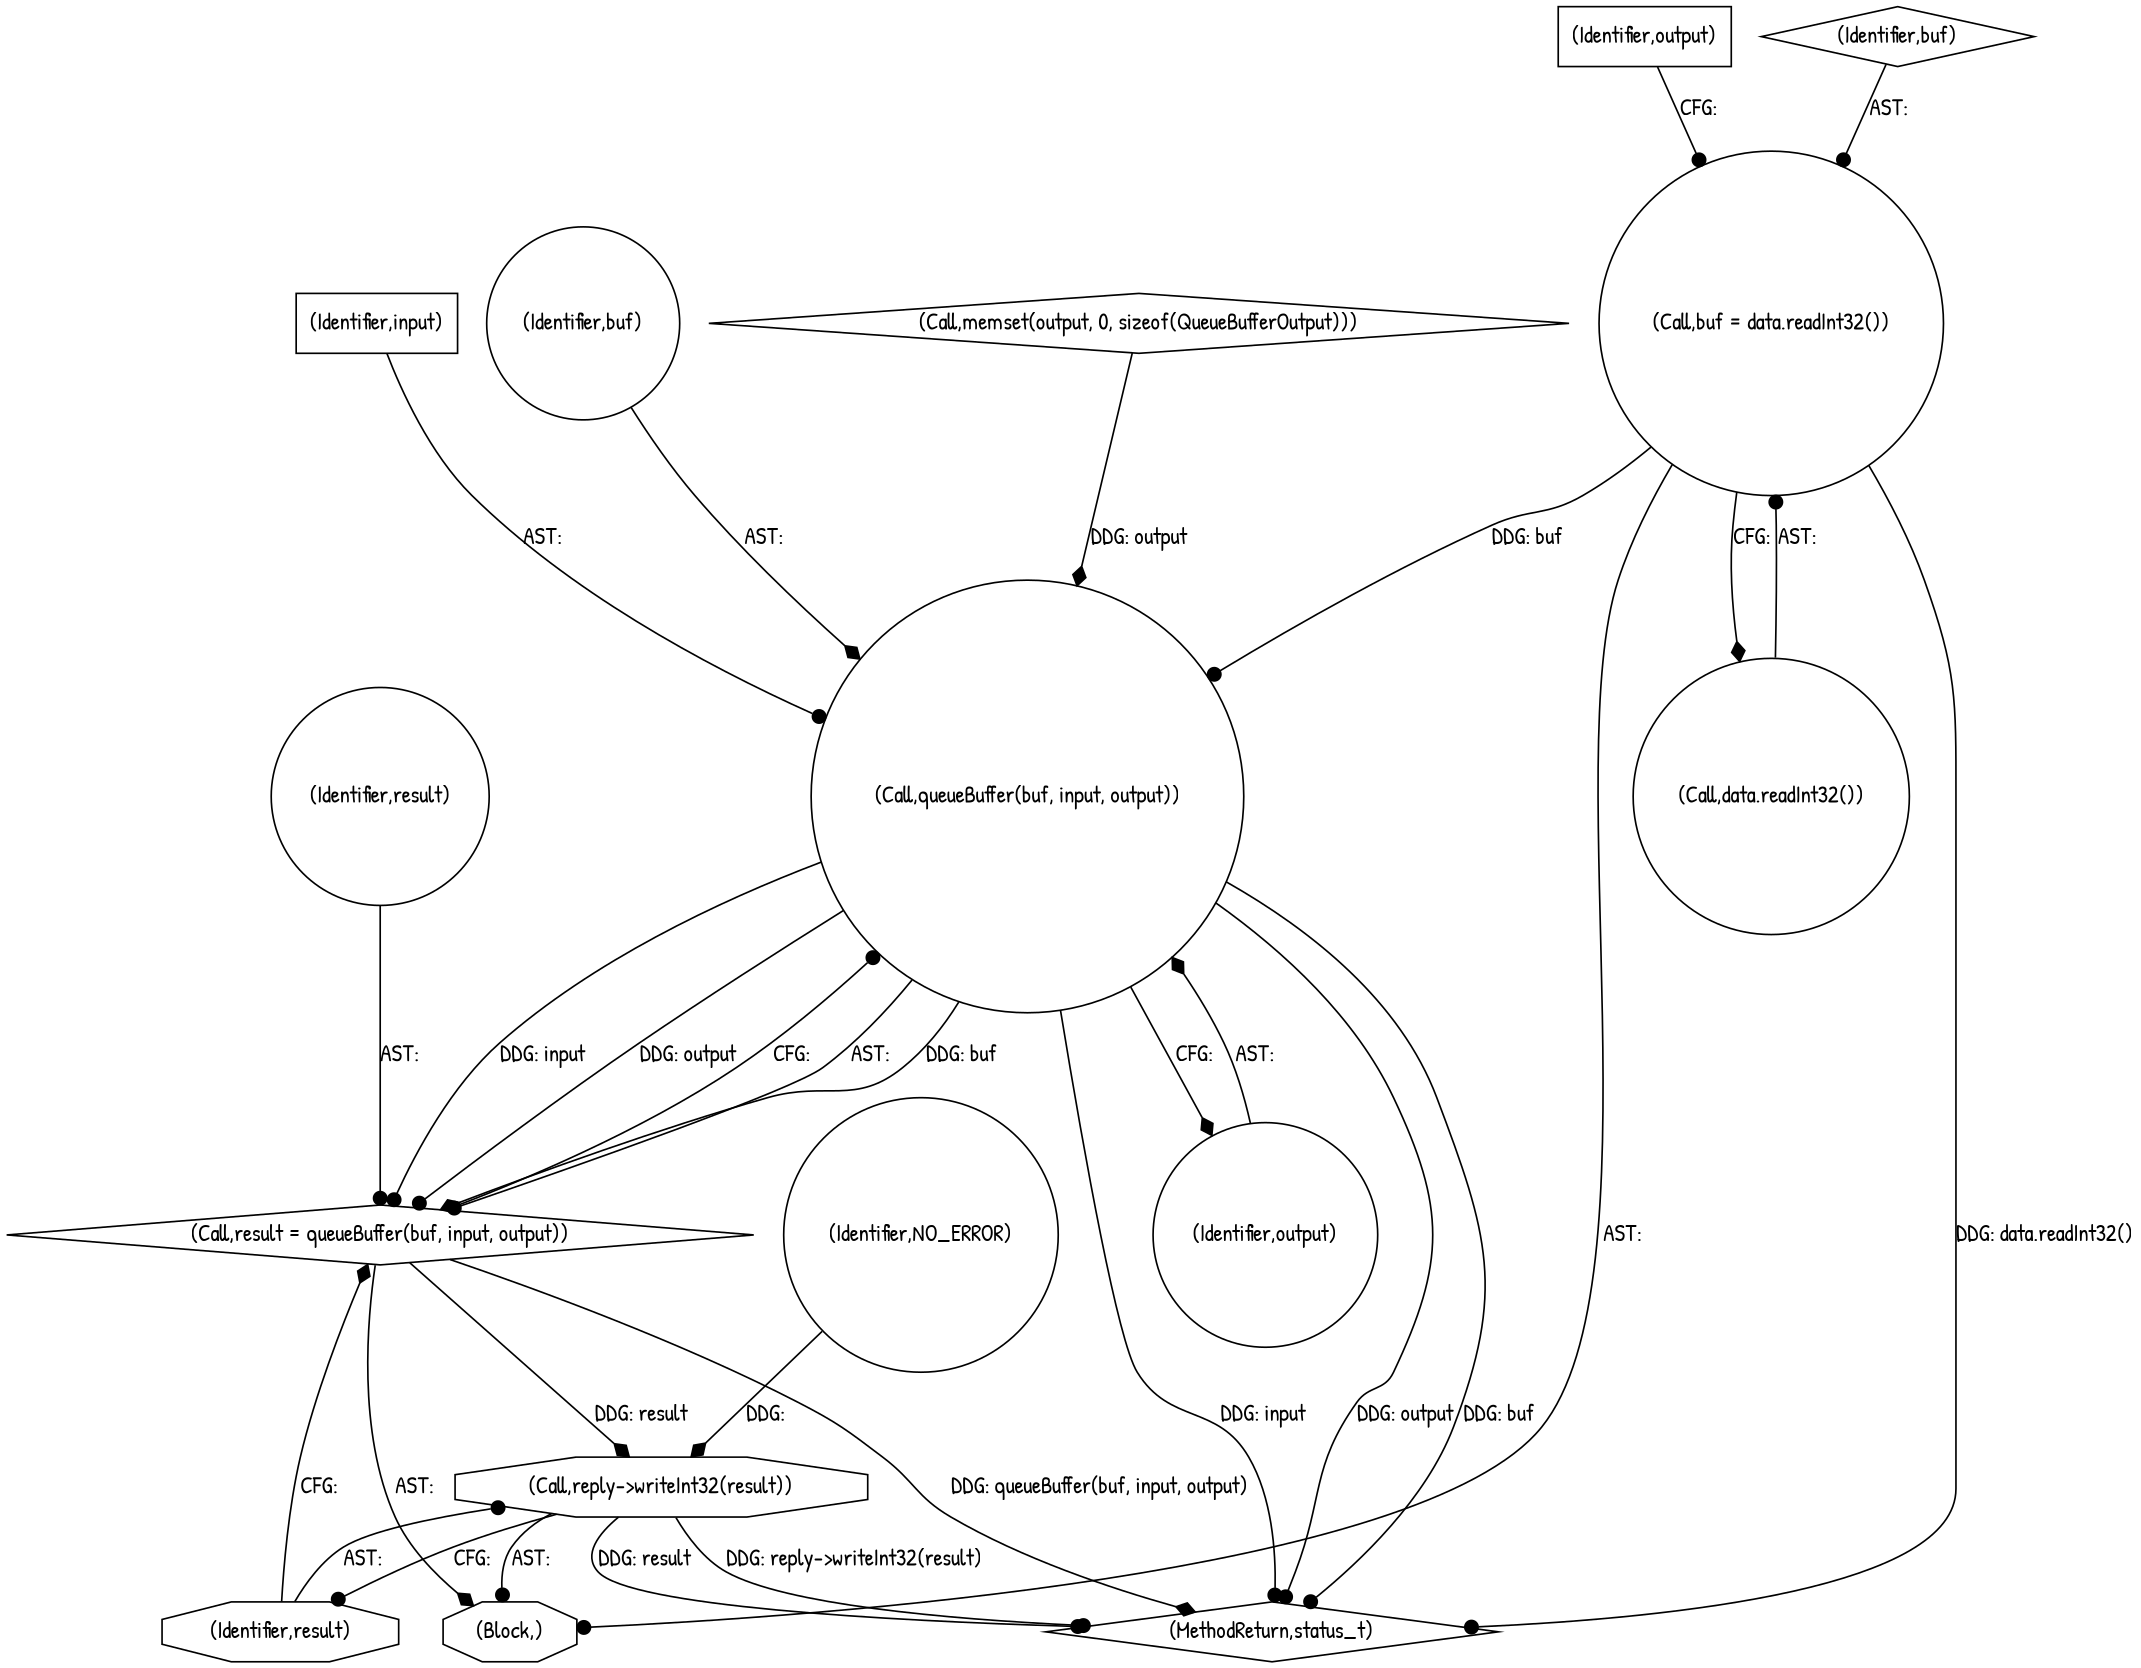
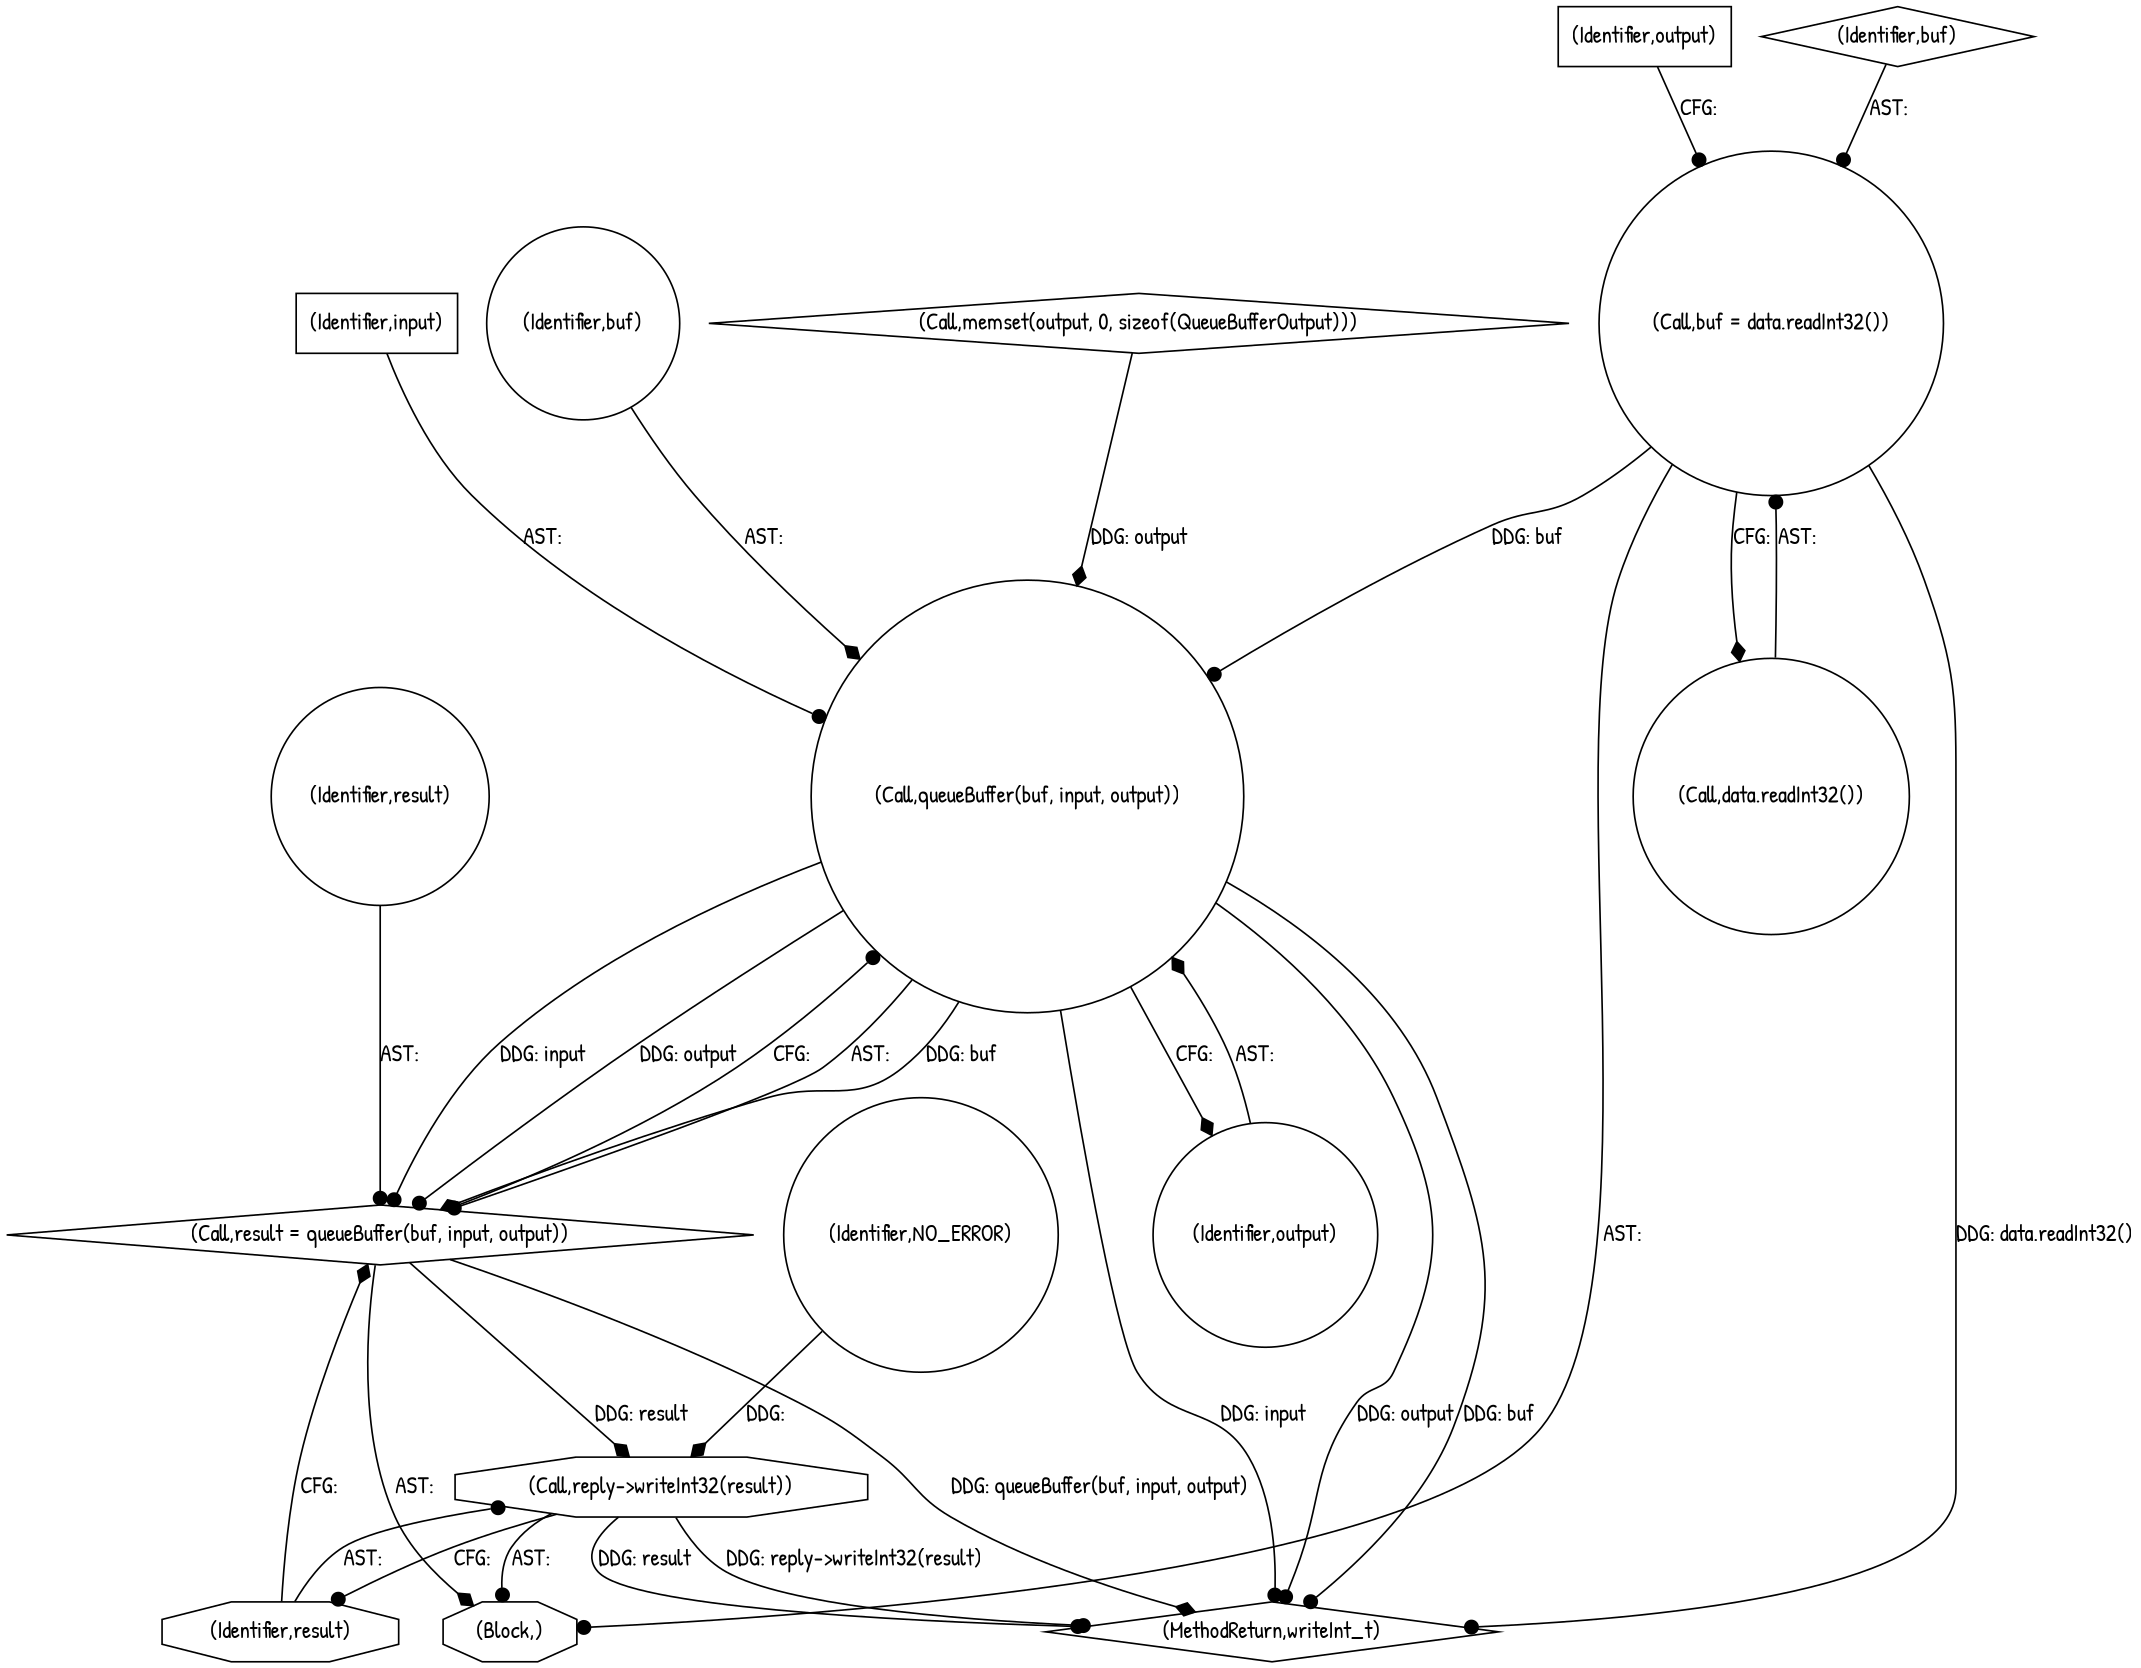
node "(MethodReturn,status_t)": label "(MethodReturn,status_t)" -> "(MethodReturn,writeInt_t)"
